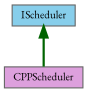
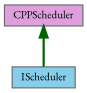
edge "CPPScheduler" -> "IScheduler": reversed
